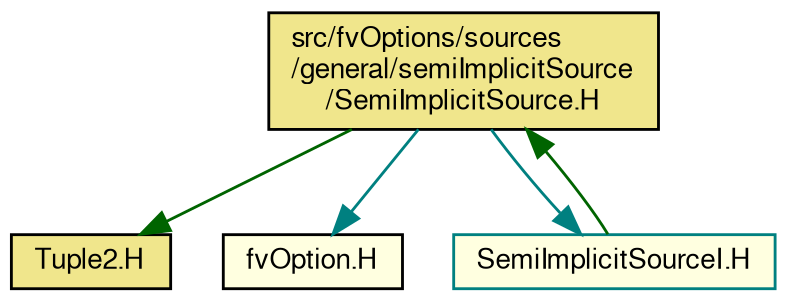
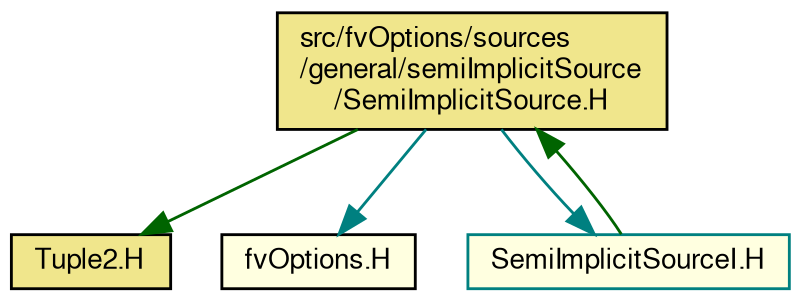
node "fvOption.H": label "fvOption.H" -> "fvOptions.H"
